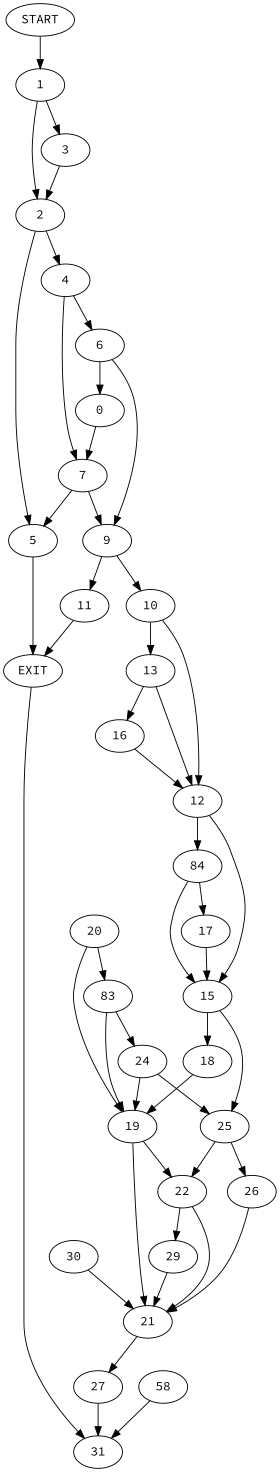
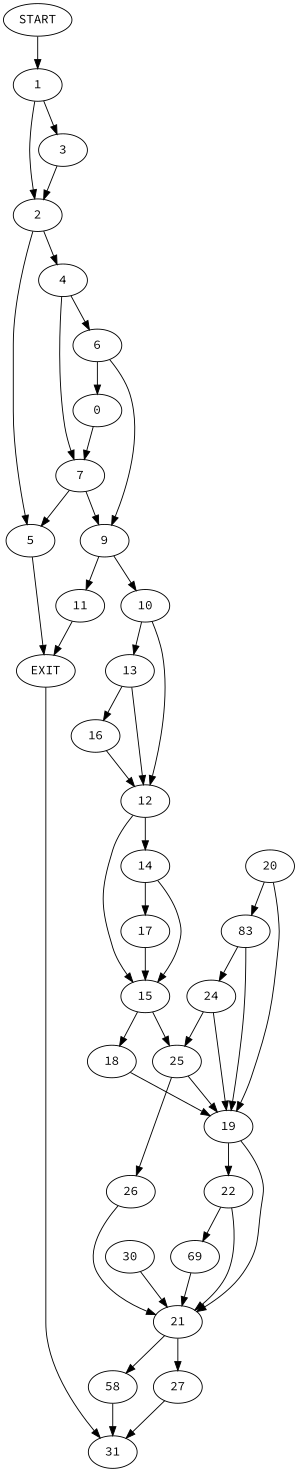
node "84": label "84" -> "14"
edge "25" -> "22": now "25" -> "19"
node "29": label "29" -> "69"
edge "21" -> "58": added
